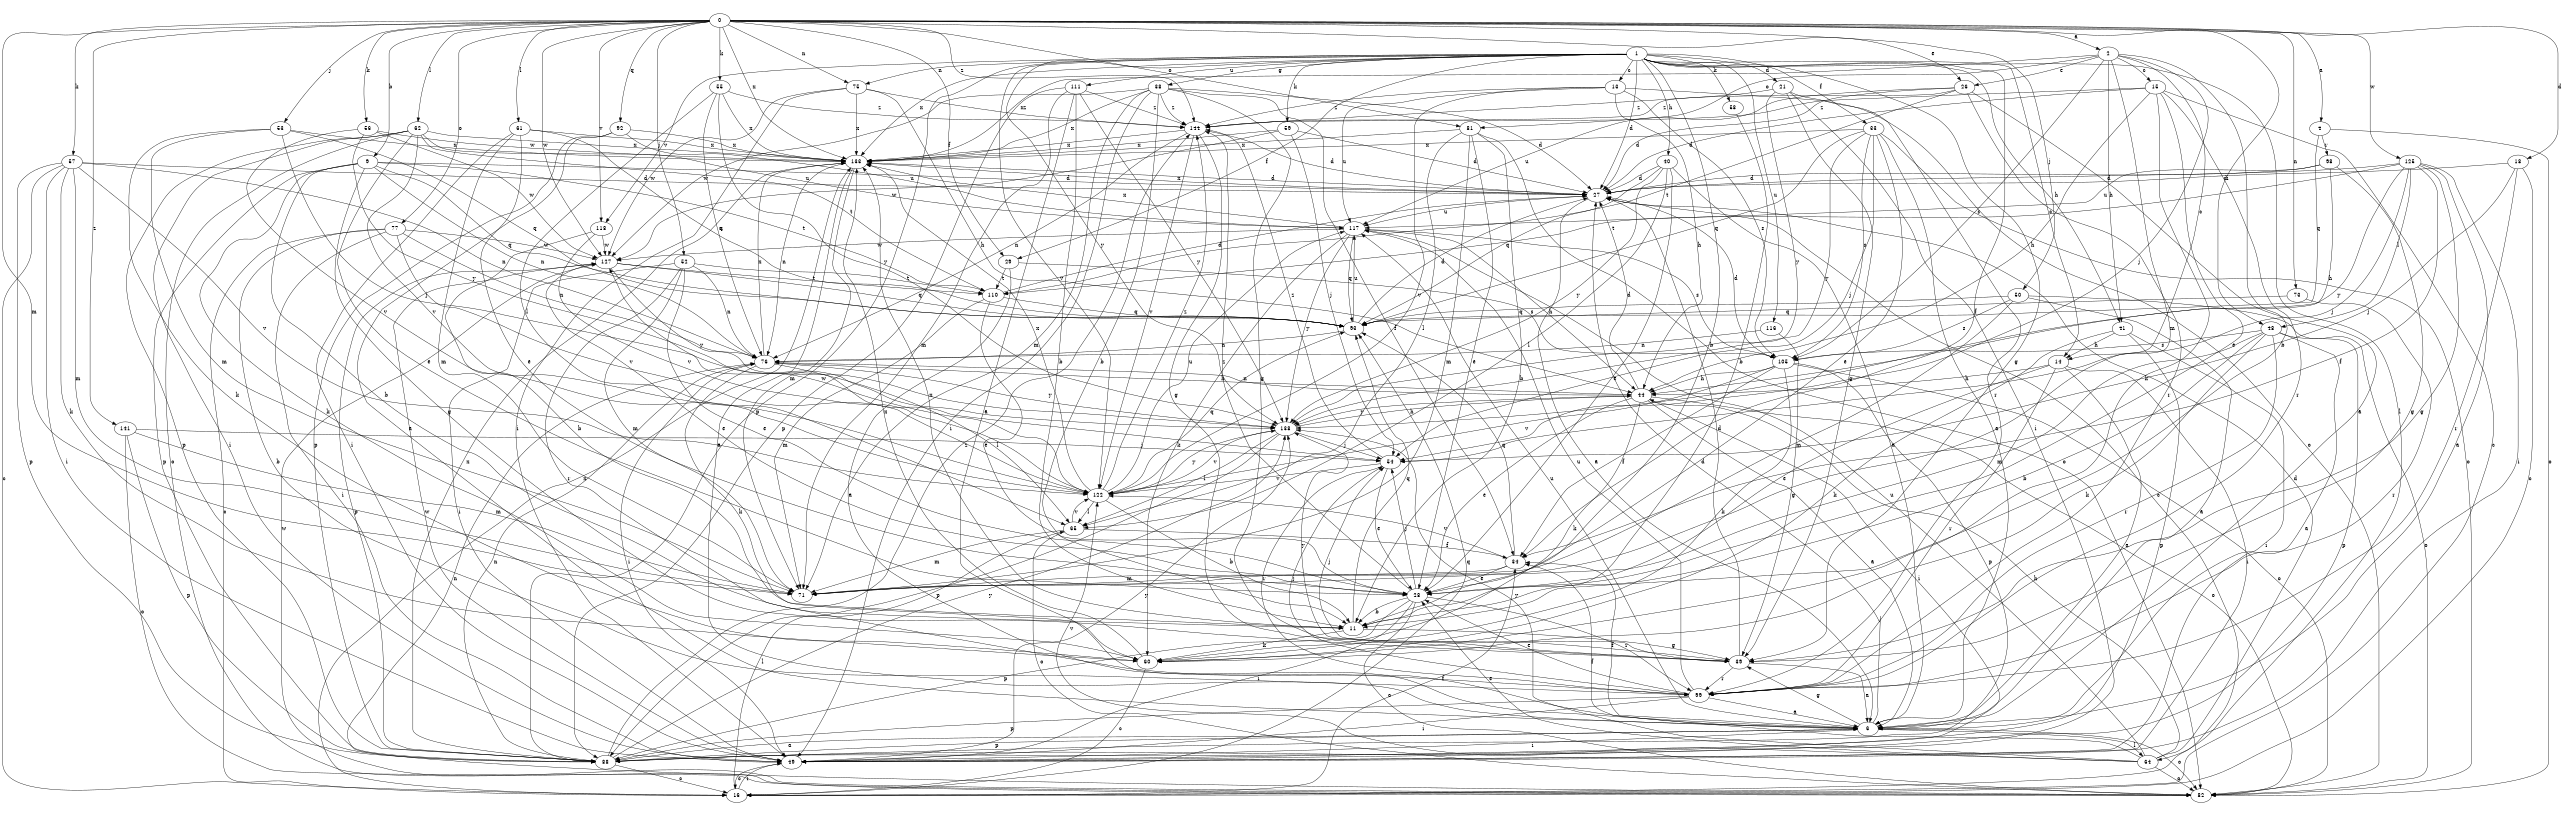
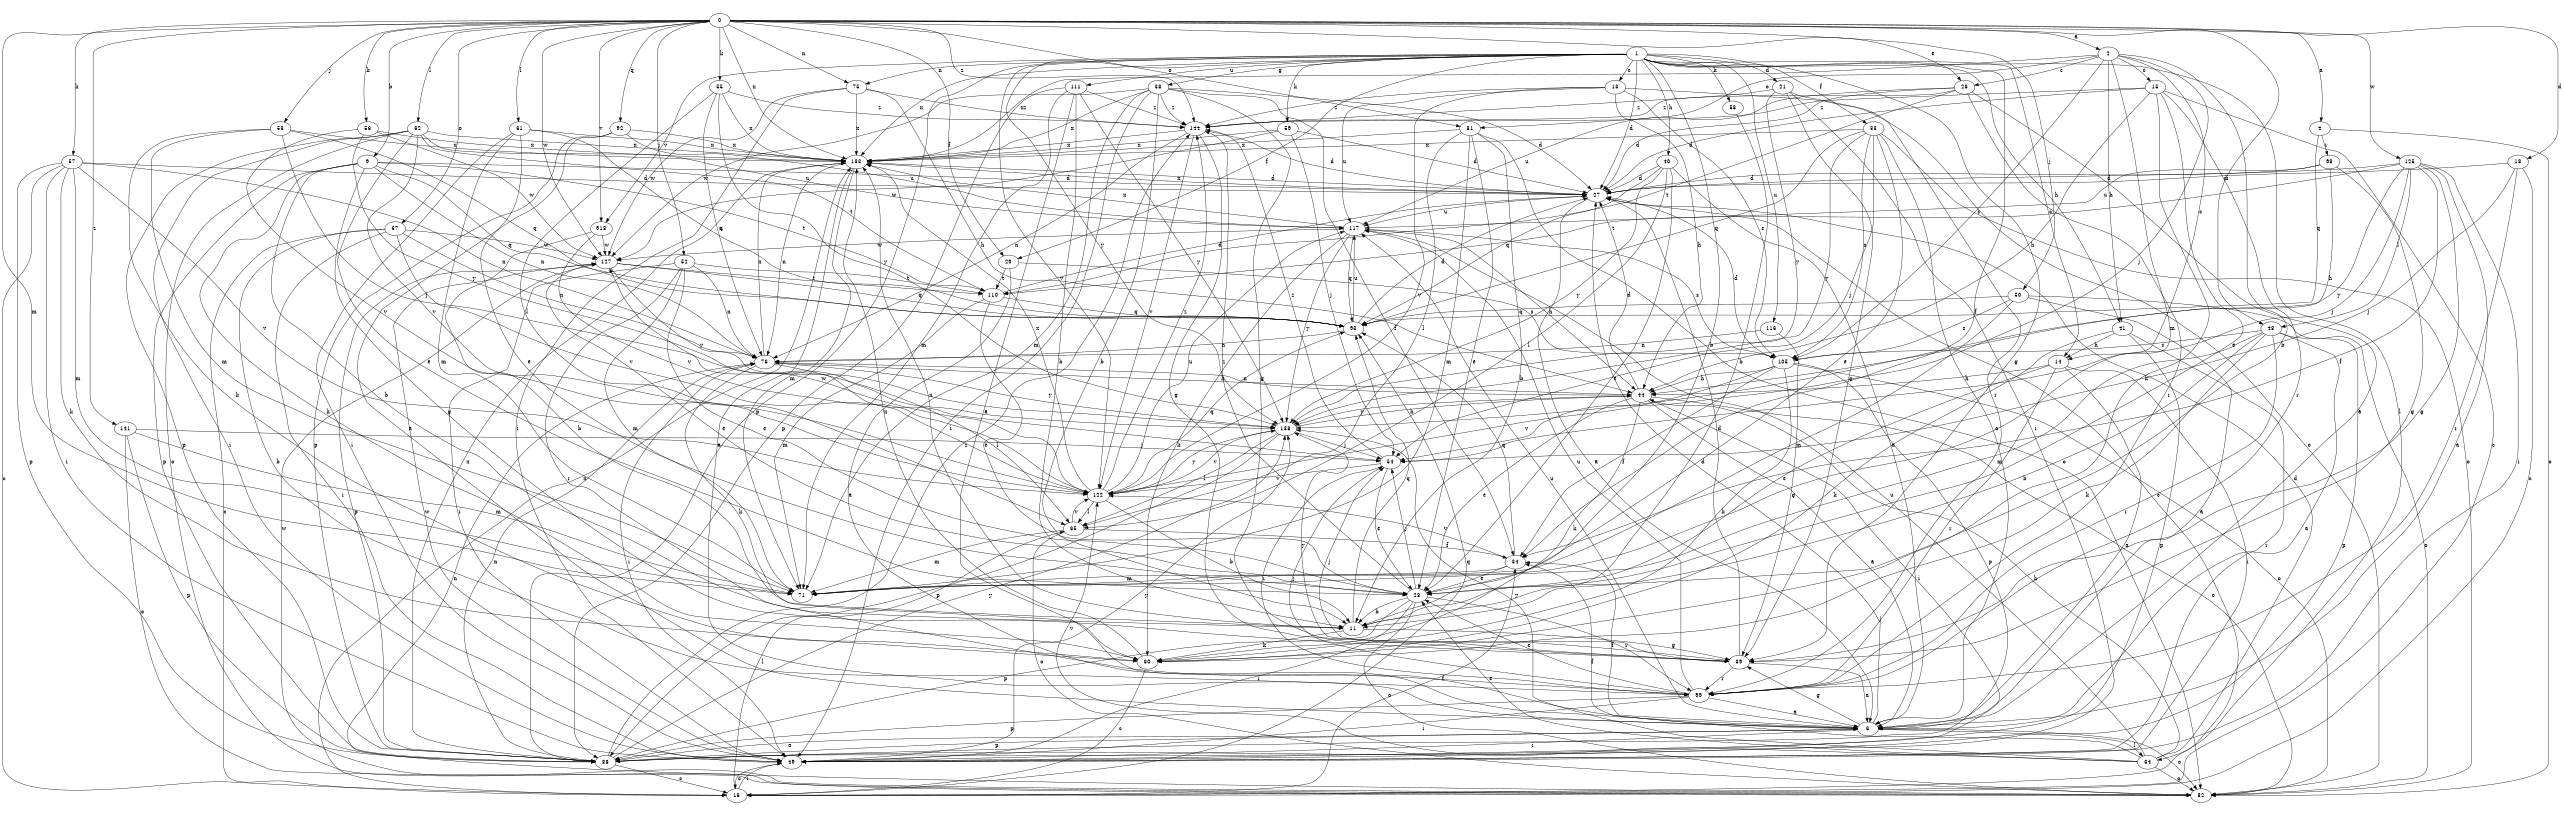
edge "56" -> "133": label "w" -> "x"
node "77": label "77" -> "67"
node "118": label "118" -> "918"
node "73": removed
